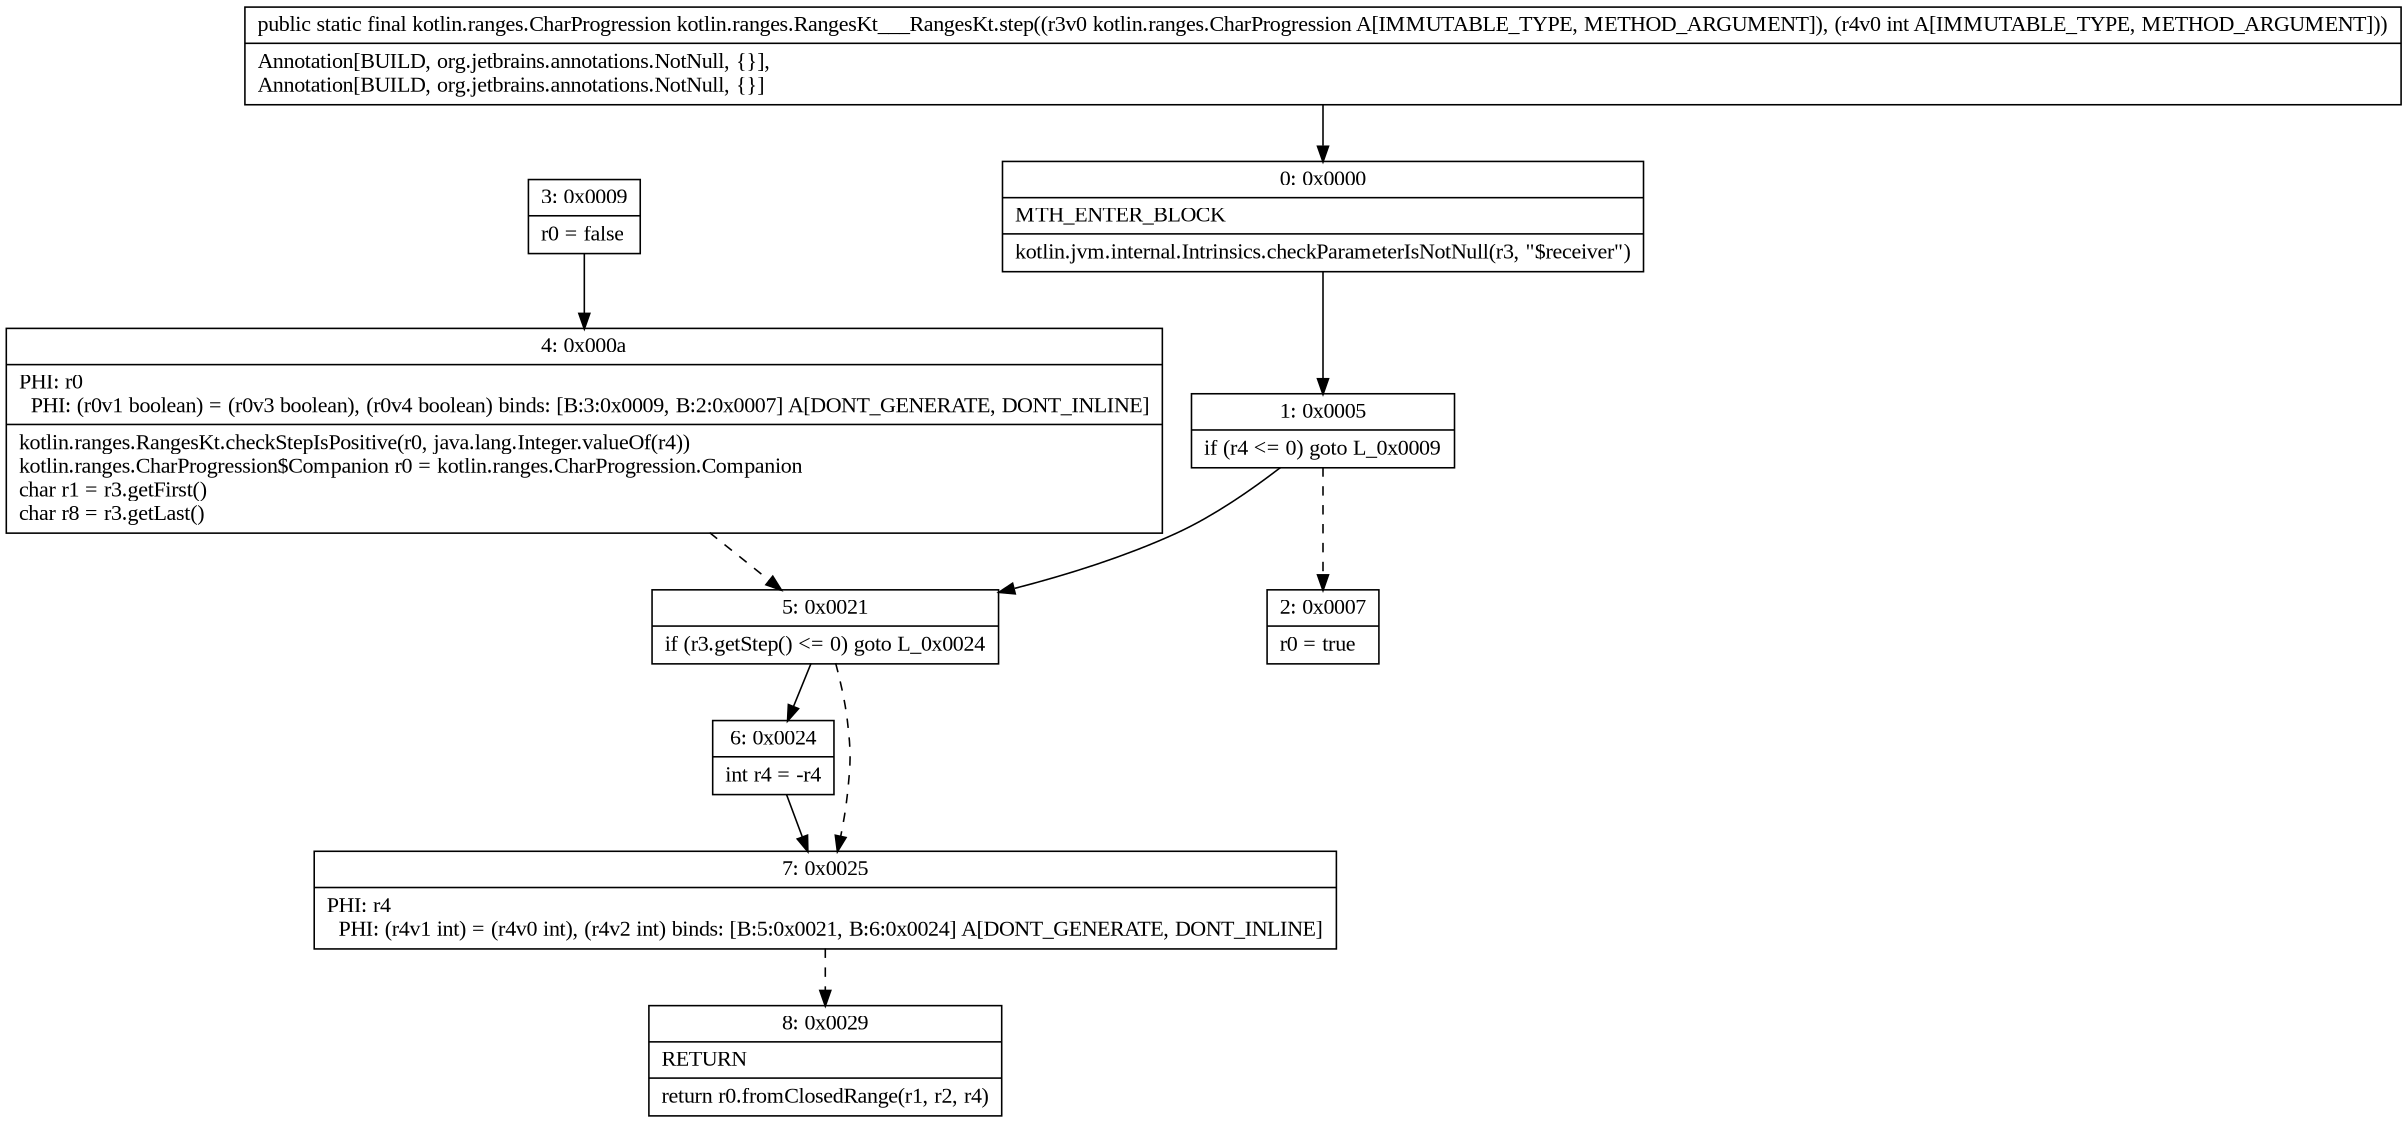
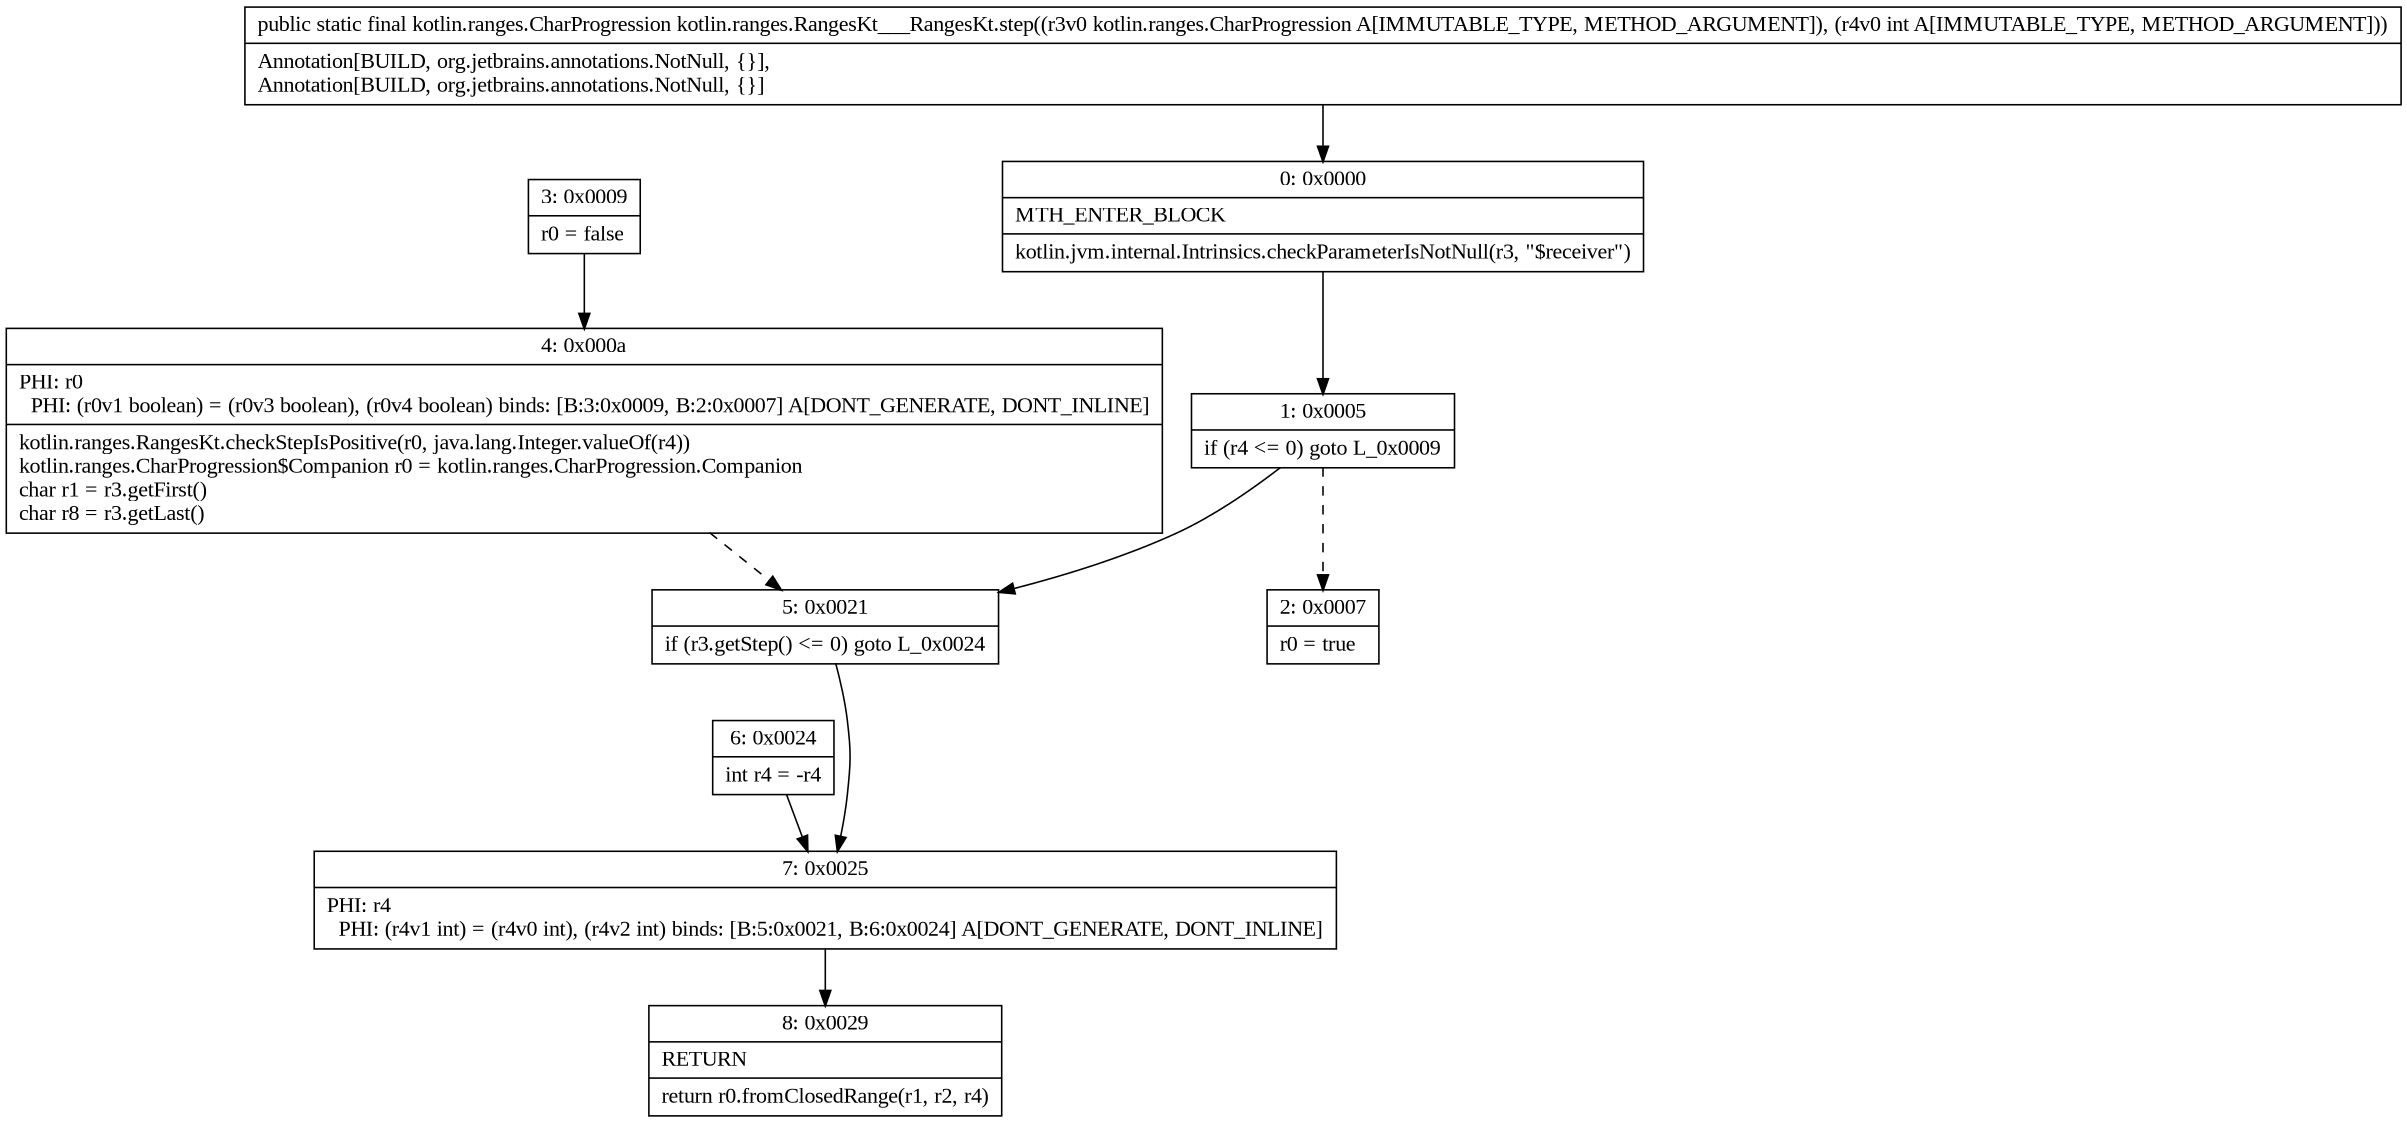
edge "5: 0x0021" -> "6: 0x0024": removed
edge "5: 0x0021" -> "7: 0x0025": style dashed -> solid
edge "7: 0x0025" -> "8: 0x0029": style dashed -> solid
